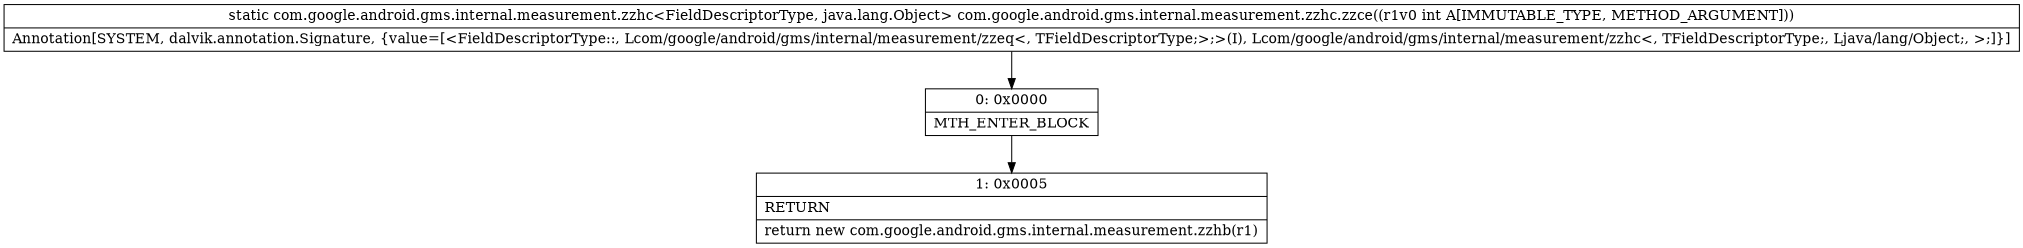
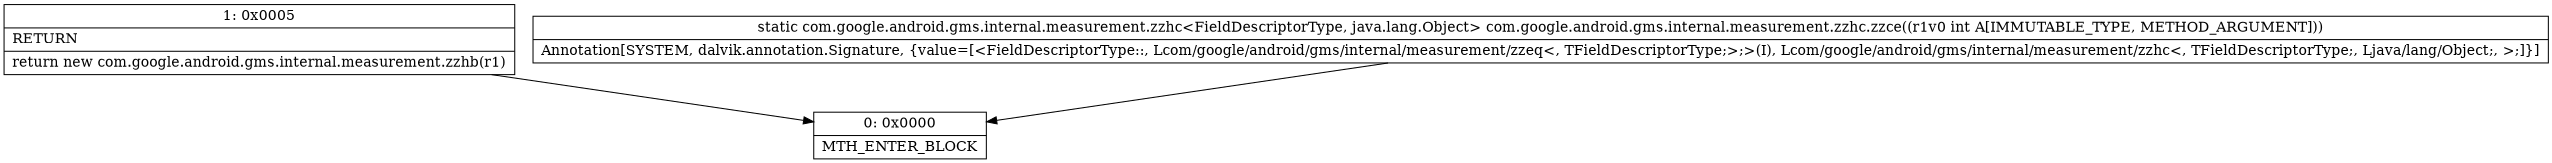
edge "0: 0x0000" -> "1: 0x0005": reversed
